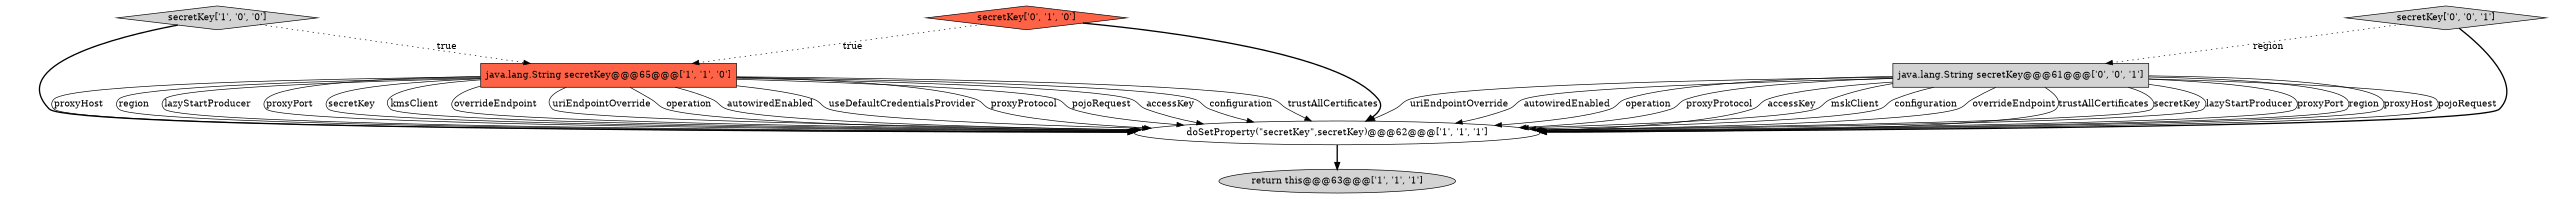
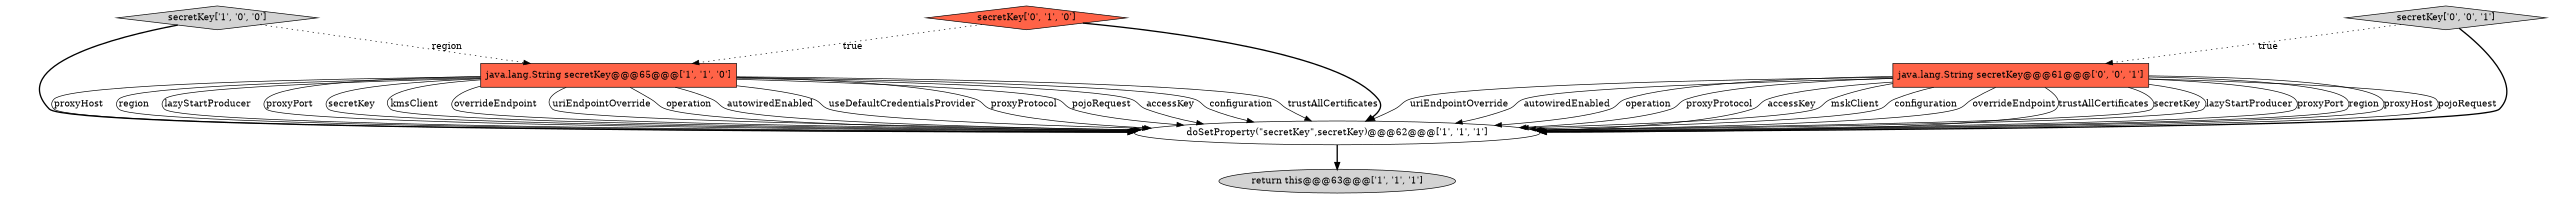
edge "secretKey['1', '0', '0']" -> "java.lang.String secretKey@@@65@@@['1', '1', '0']": label "true" -> "region"
edge "secretKey['0', '0', '1']" -> "java.lang.String secretKey@@@61@@@['0', '0', '1']": label "region" -> "true"
node "java.lang.String secretKey@@@61@@@['0', '0', '1']": fillcolor lightgray -> tomato
